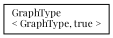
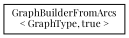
node "GraphType < GraphType, true >": label "GraphType < GraphType, true >" -> "GraphBuilderFromArcs < GraphType, true >"
